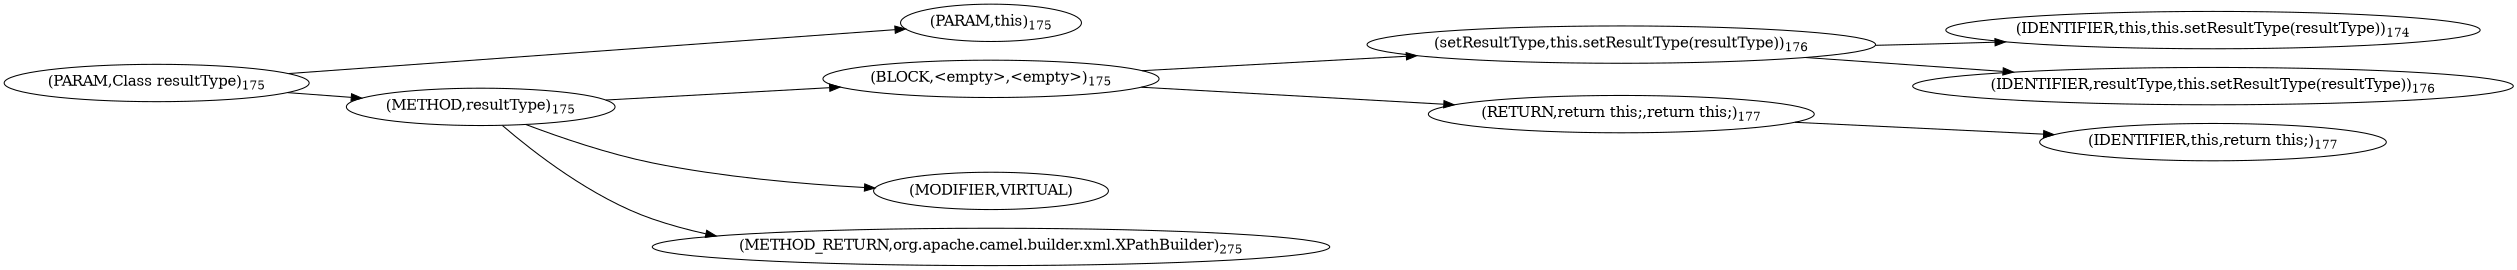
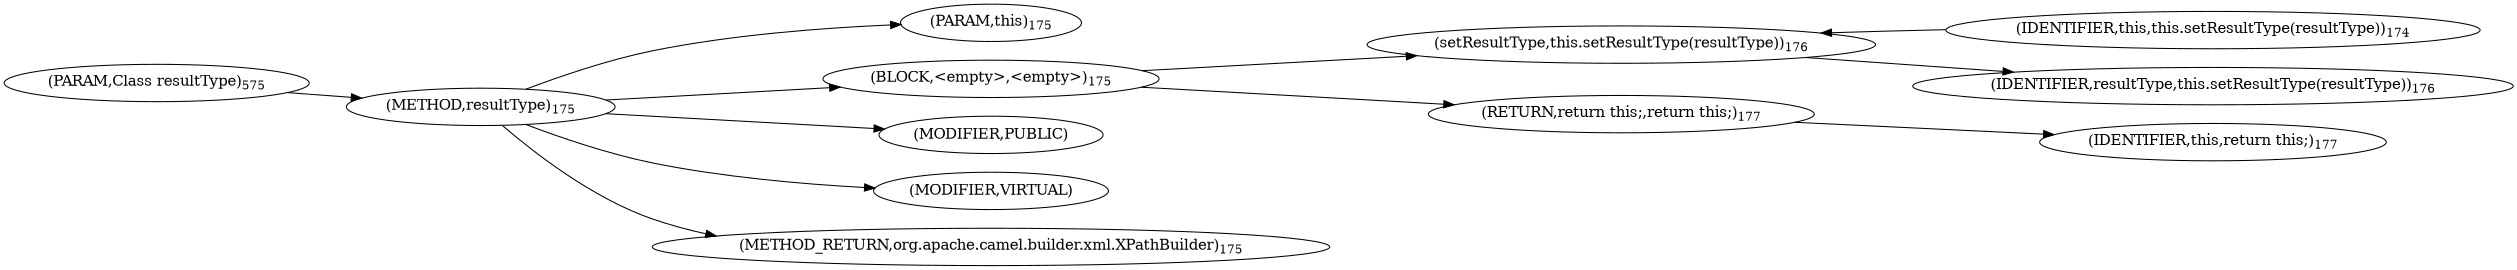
edge "(setResultType,this.setResultType(resultType))" -> "(IDENTIFIER,this,this.setResultType(resultType))": reversed
edge "(PARAM,Class resultType)" -> "(PARAM,this)": now "(METHOD,resultType)" -> "(PARAM,this)"
node "(PARAM,Class resultType)": text "175" -> "575"
node "(MODIFIER,PUBLIC)": added
node "(METHOD_RETURN,org.apache.camel.builder.xml.XPathBuilder)": text "275" -> "175"
